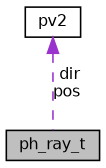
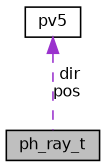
node "pv2": label "pv2" -> "pv5"
